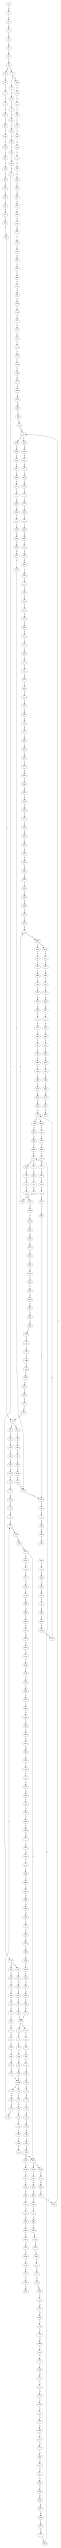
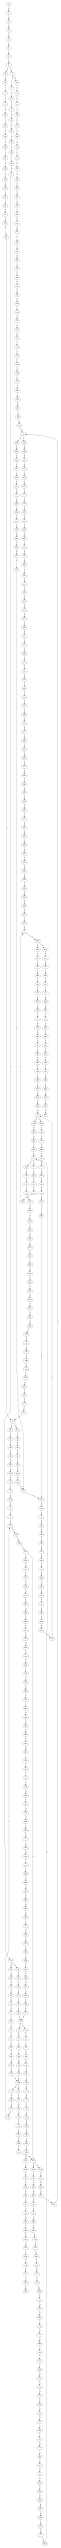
node "S152": added
